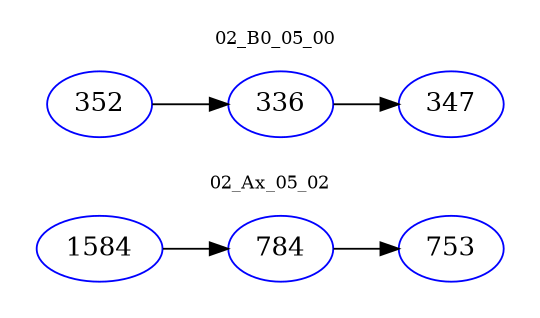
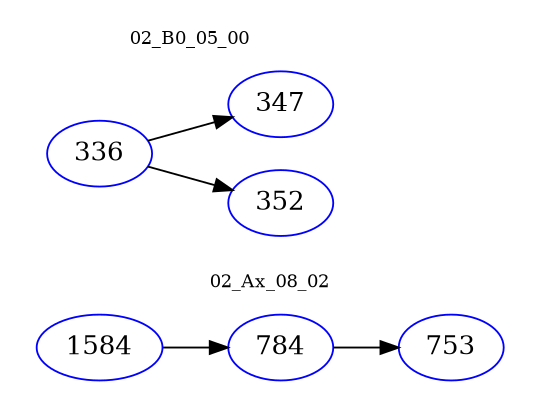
edge "352" -> "336": reversed
cluster "02_Ax_05_02": label "02_Ax_05_02" -> "02_Ax_08_02"
